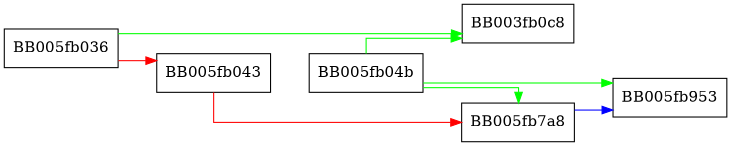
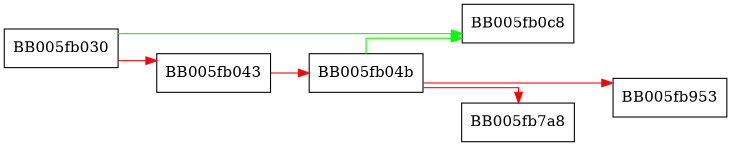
node "BB003fb0c8": label "BB003fb0c8" -> "BB005fb0c8"
node "BB005fb036": label "BB005fb036" -> "BB005fb030"
edge "BB005fb04b" -> "BB005fb953": color green -> red
edge "BB005fb04b" -> "BB005fb7a8": color green -> red
edge "BB005fb7a8" -> "BB005fb953": removed
edge "BB005fb043" -> "BB005fb7a8": now "BB005fb043" -> "BB005fb04b"
